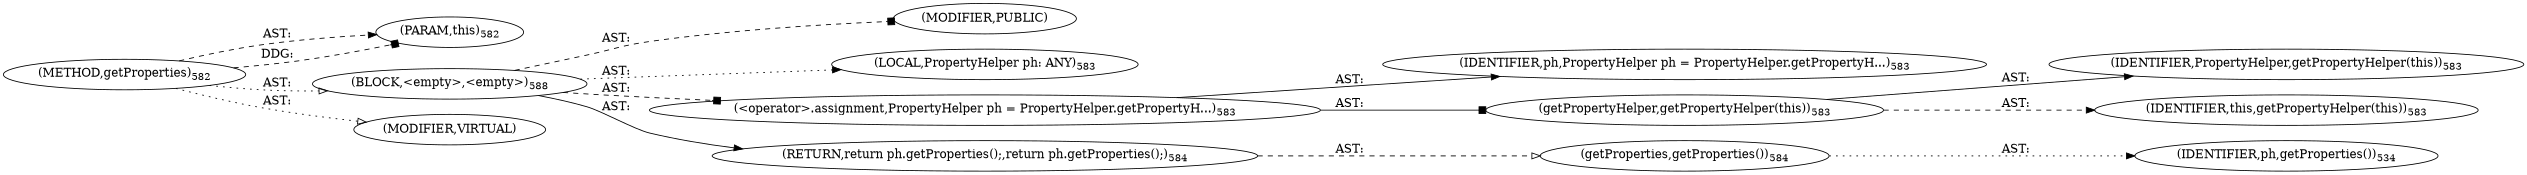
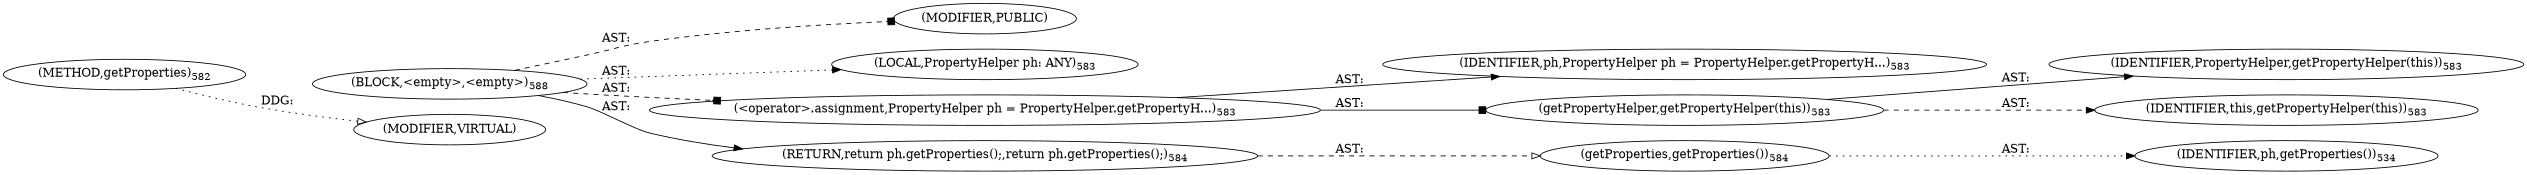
node "(PARAM,this)": removed
edge "(METHOD,getProperties)" -> "(BLOCK,<empty>,<empty>)": removed, label "AST:"
edge "(METHOD,getProperties)" -> "(MODIFIER,VIRTUAL)": label "AST: " -> "DDG: "
